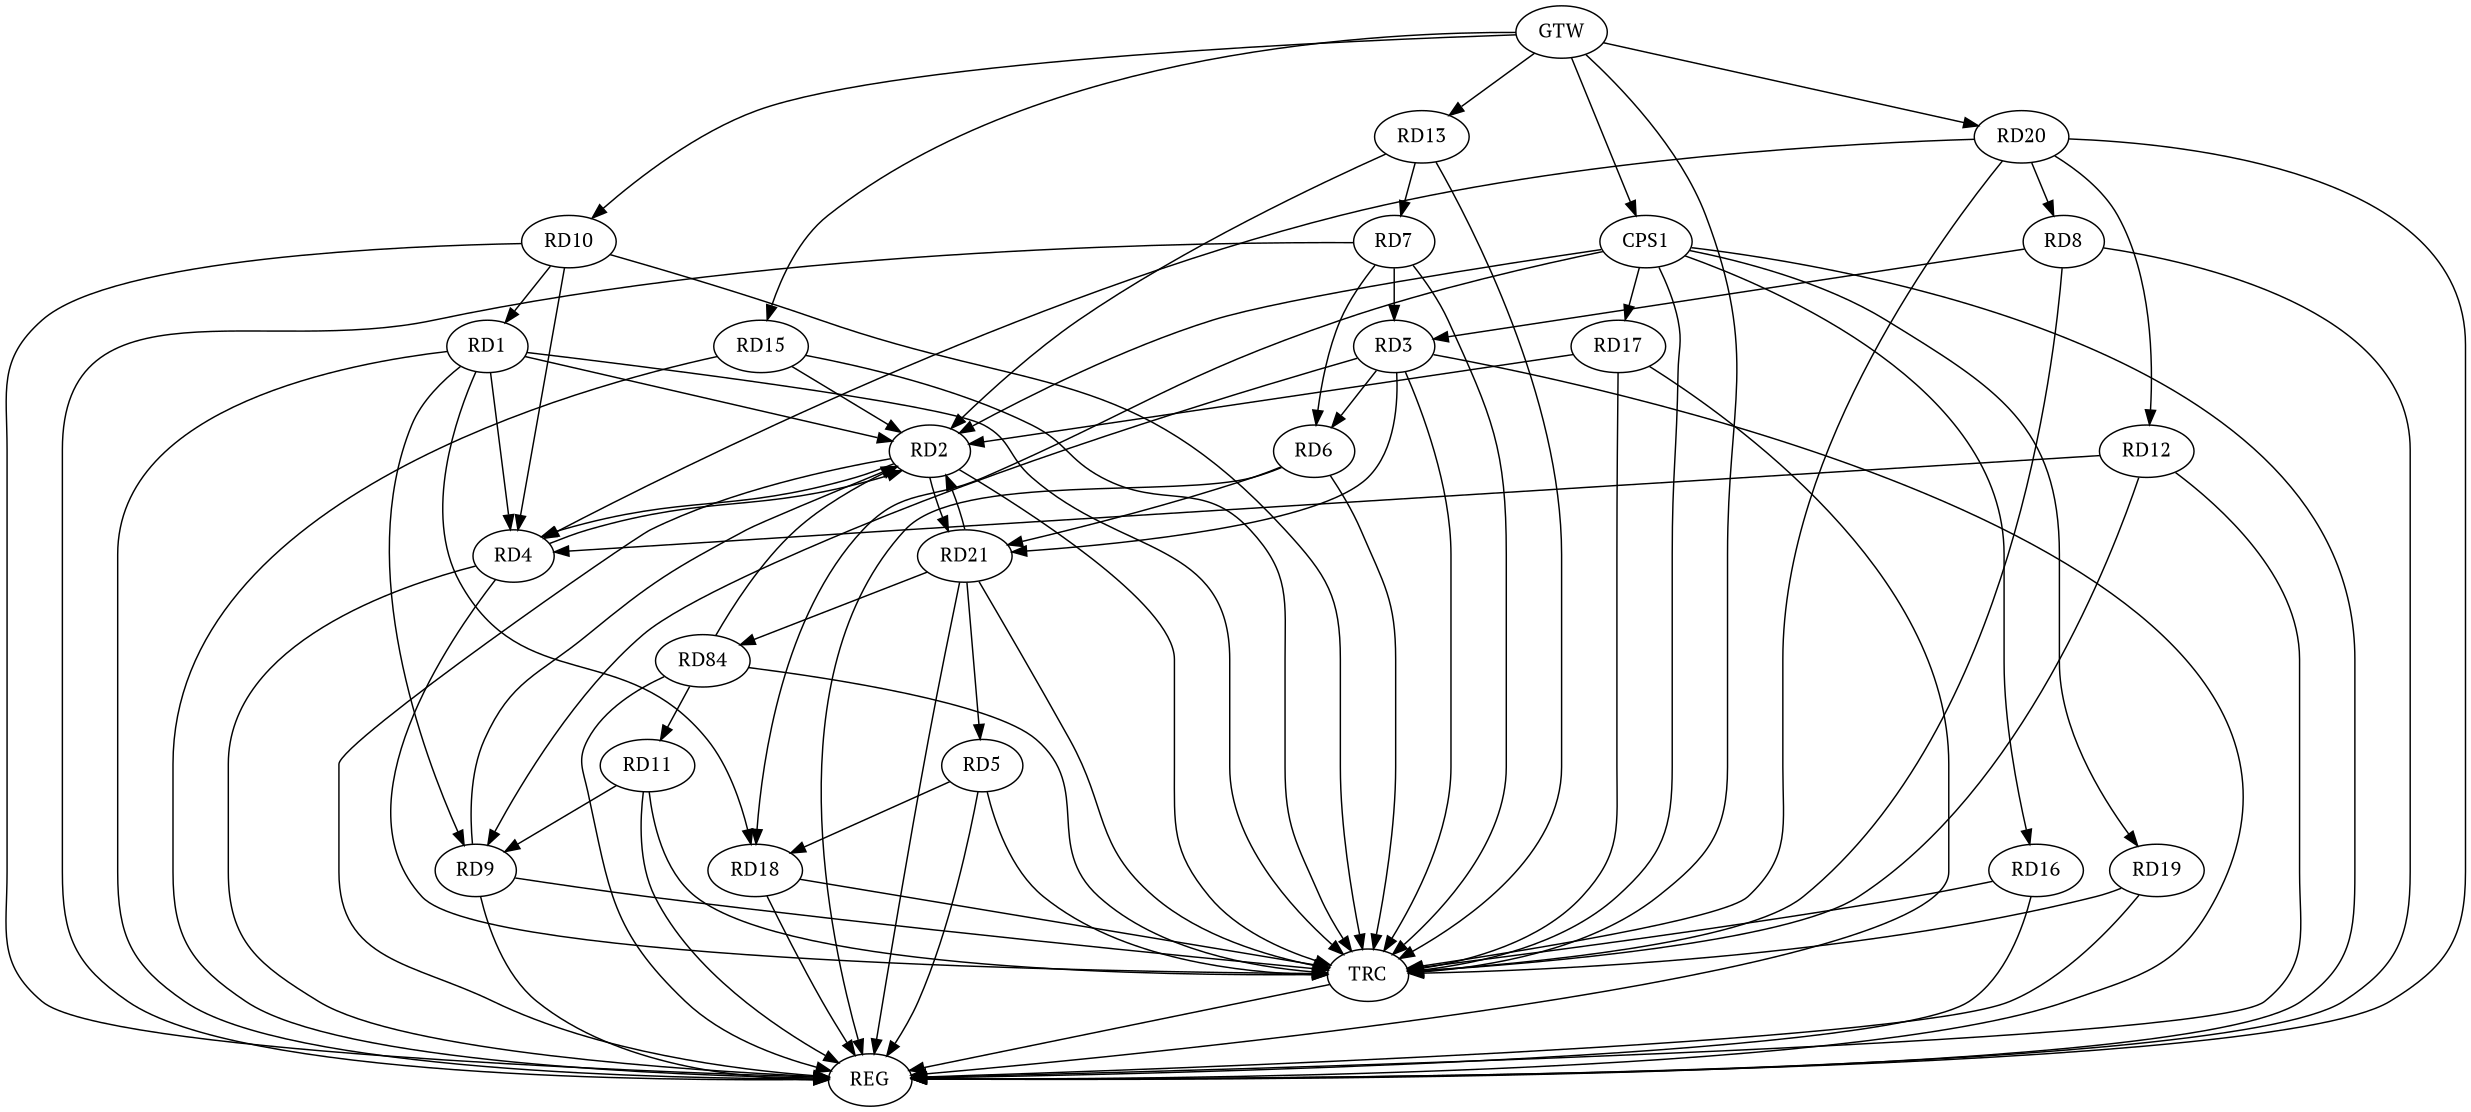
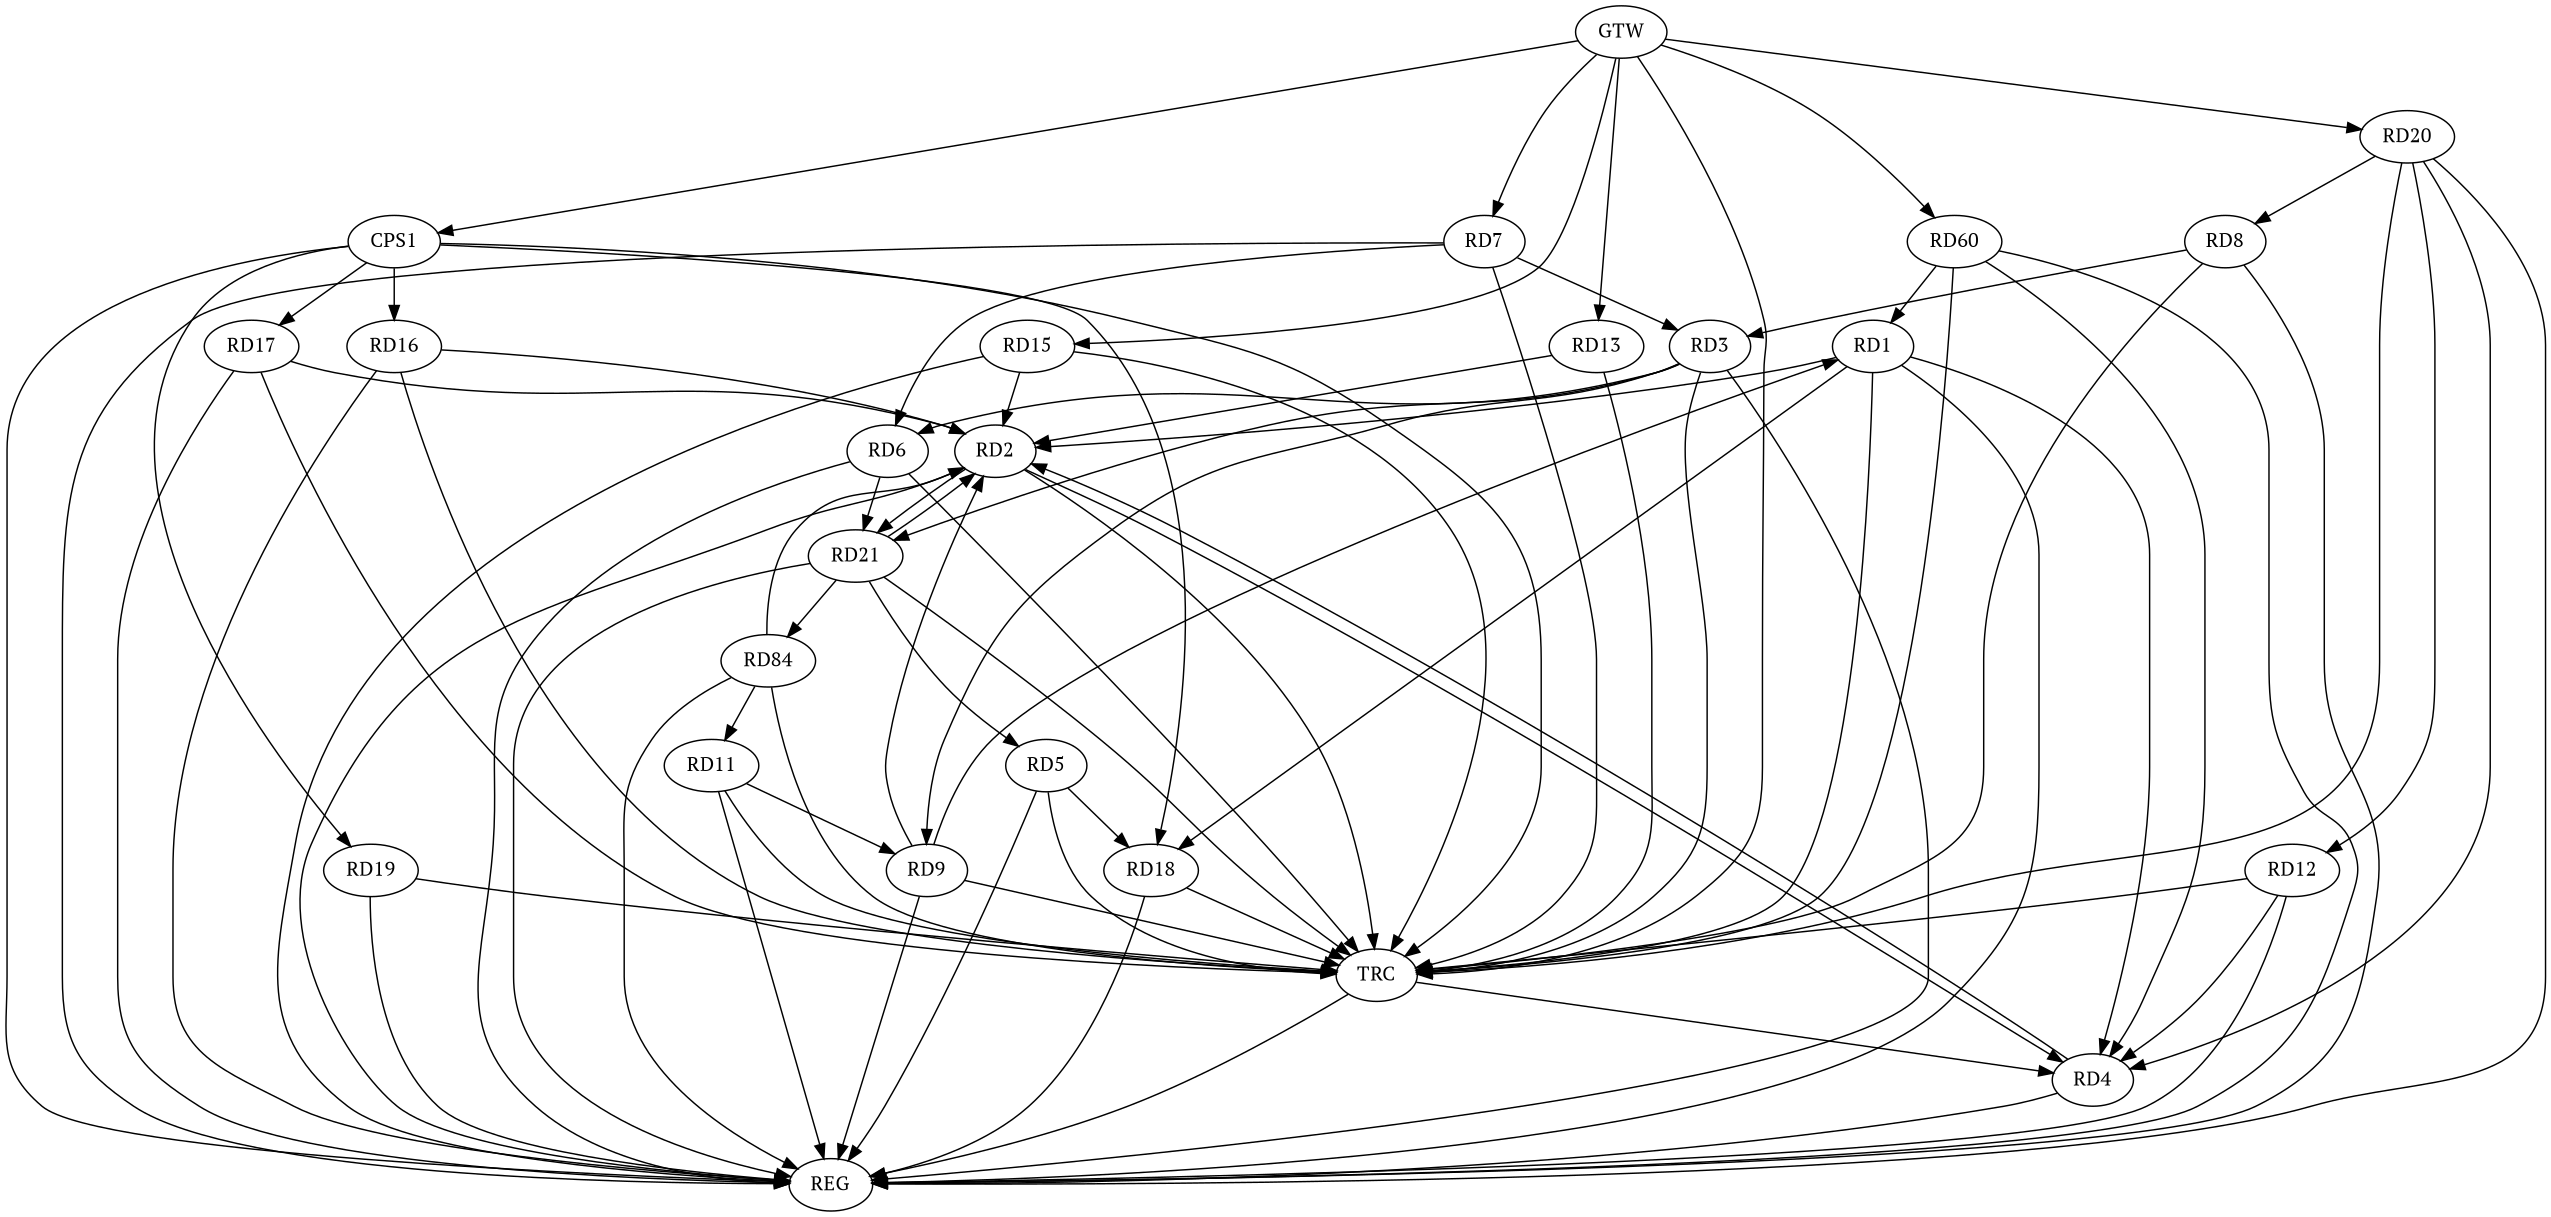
edge "RD13" -> "RD7": now "GTW" -> "RD7"
node "RD10": label "RD10" -> "RD60"
edge "CPS1" -> "RD2": now "RD16" -> "RD2"
edge "RD1" -> "RD9": reversed
edge "RD4" -> "TRC": reversed
